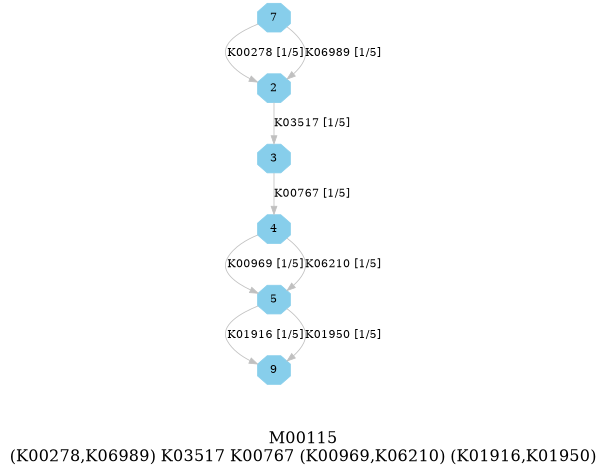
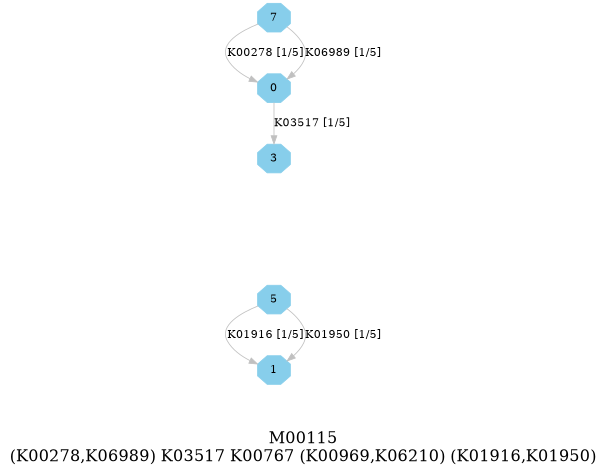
node "2": label "2" -> "0"
node "4": removed
node "9": label "9" -> "1"
